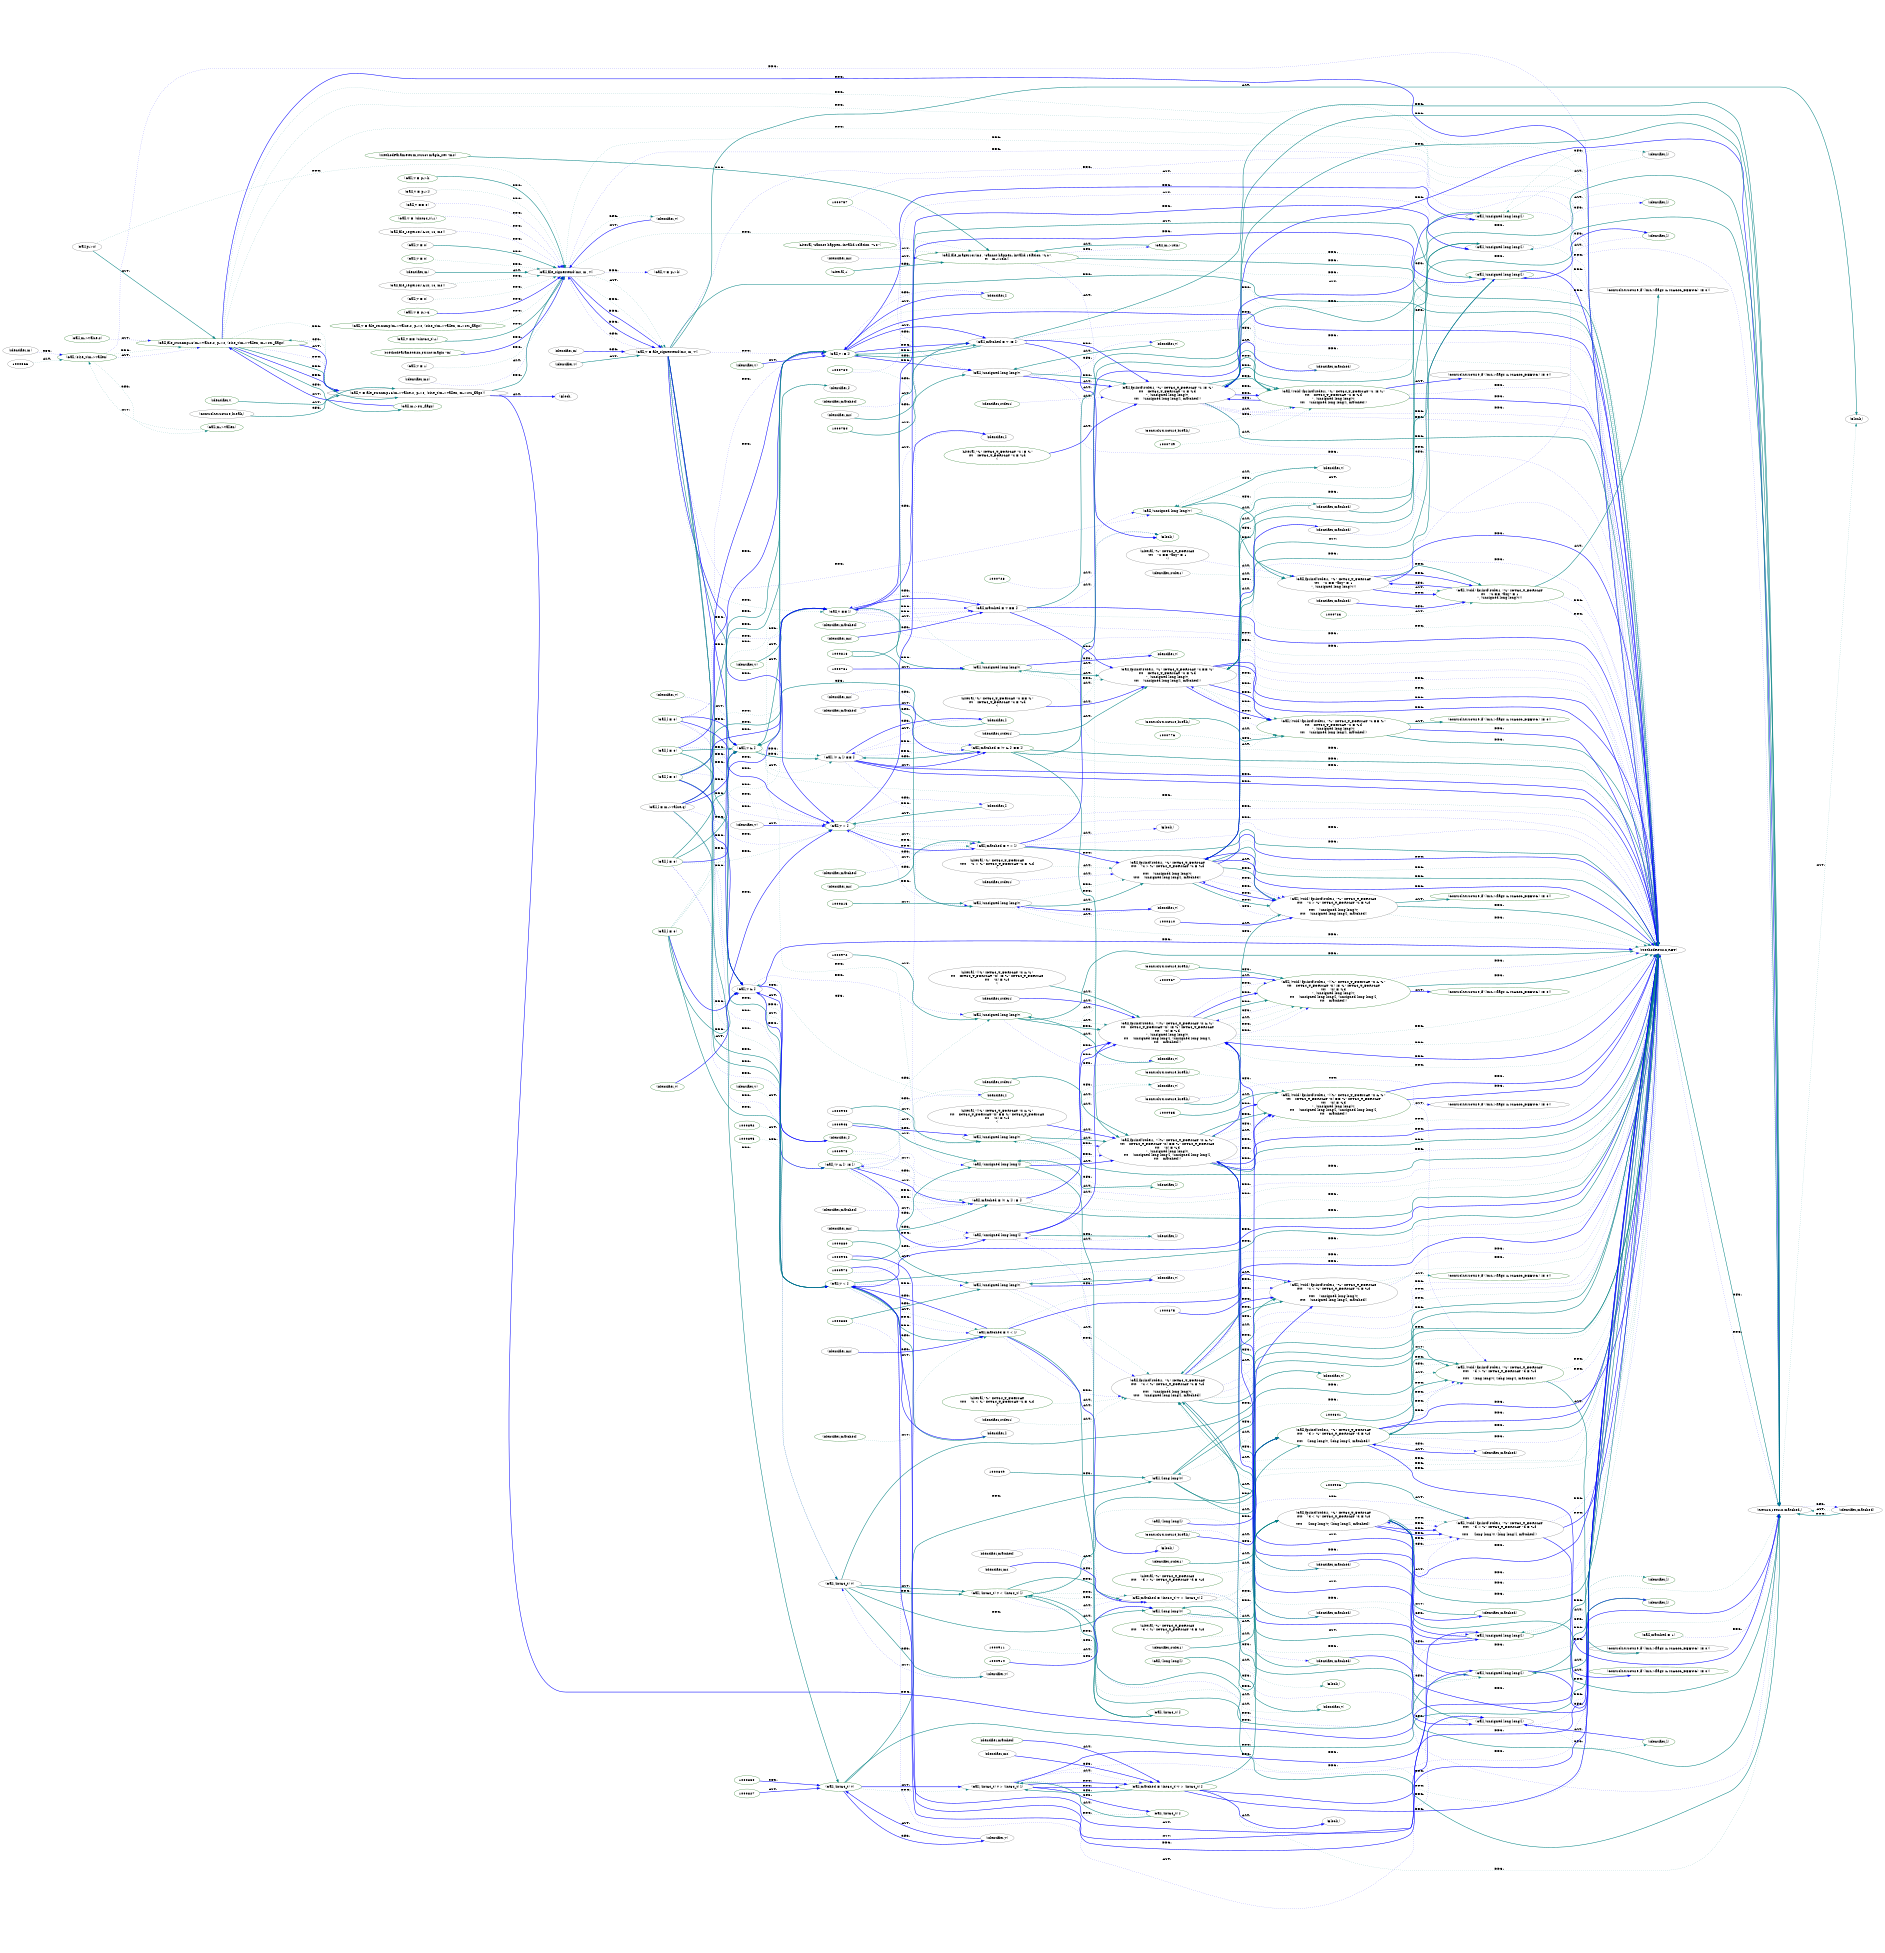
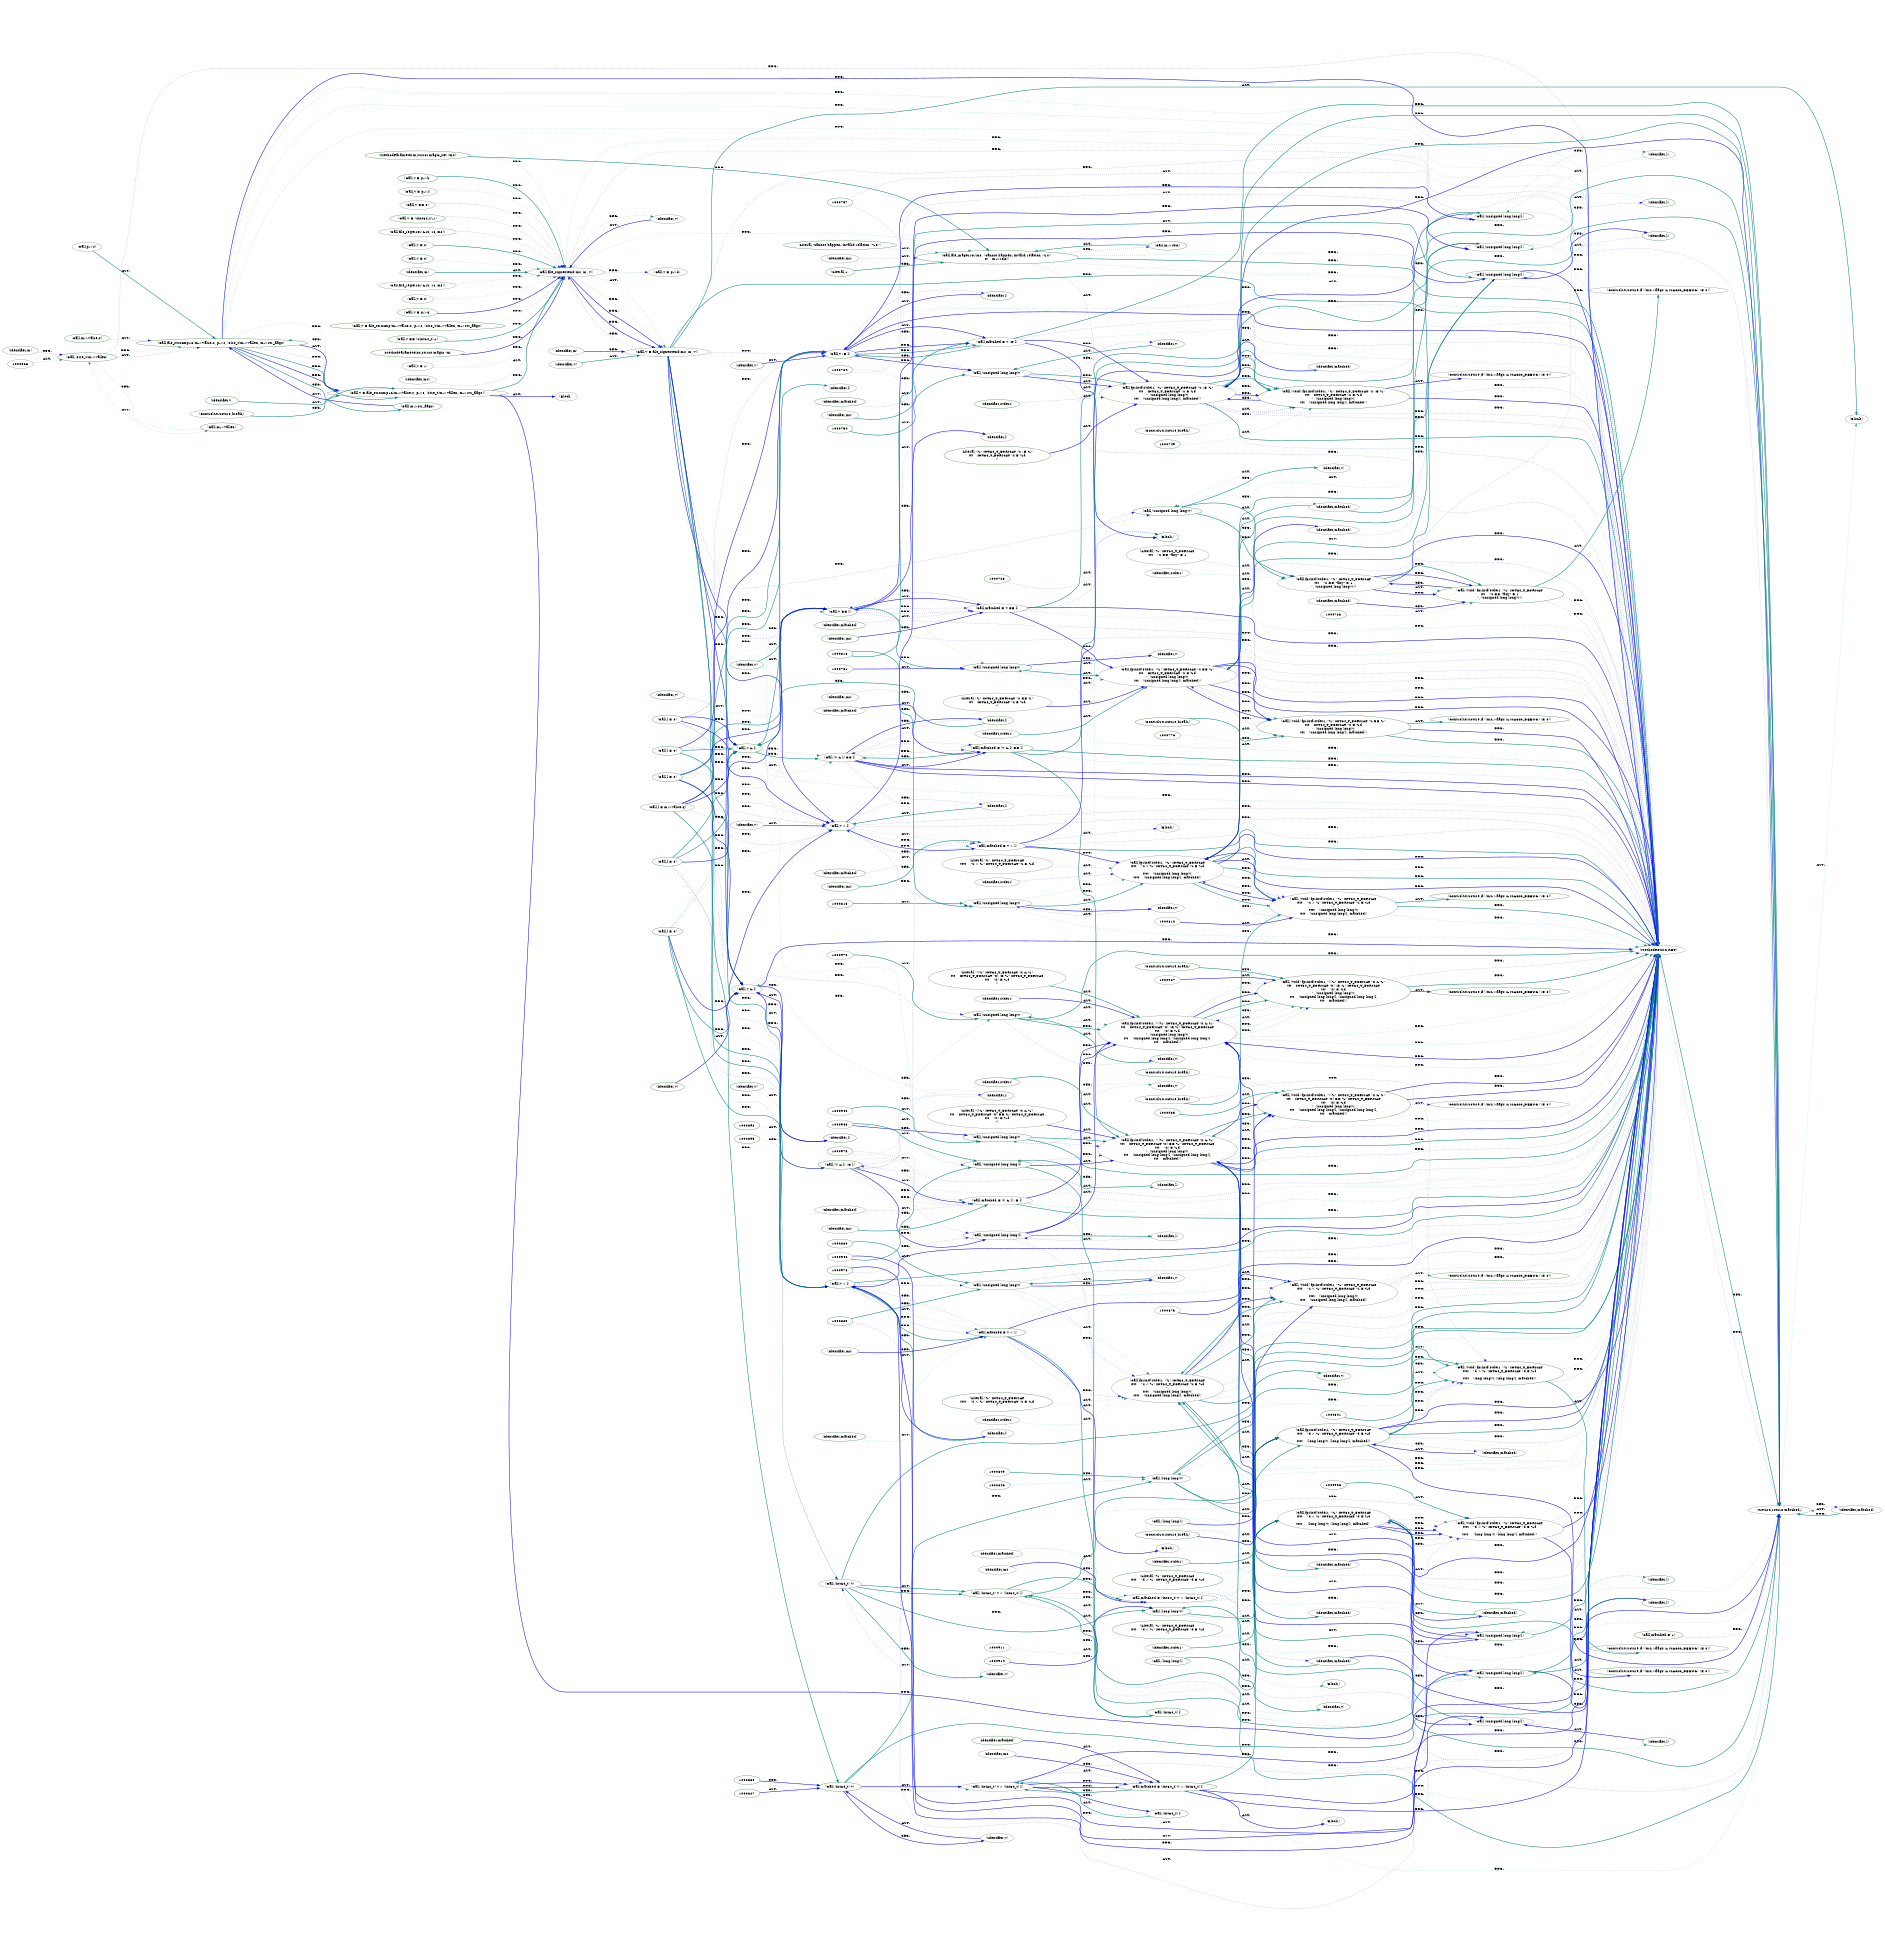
edge "(Call,p->s)" -> "(Call,file_signextend(ms, m, v))": now "(MethodParameterIn,struct magic_set *ms)" -> "(Call,file_signextend(ms, m, v))"
edge "(Call,matched = v < l)" -> "(Call,v < l)": style bold -> dotted
node "1000846": added
